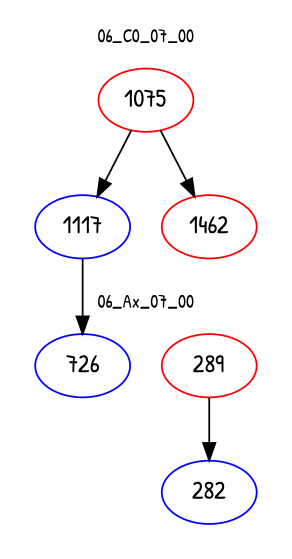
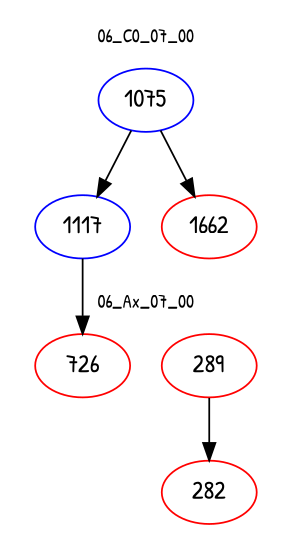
node "1075": color red -> blue
node "1462": label "1462" -> "1662"
node "726": color blue -> red
node "282": color blue -> red
